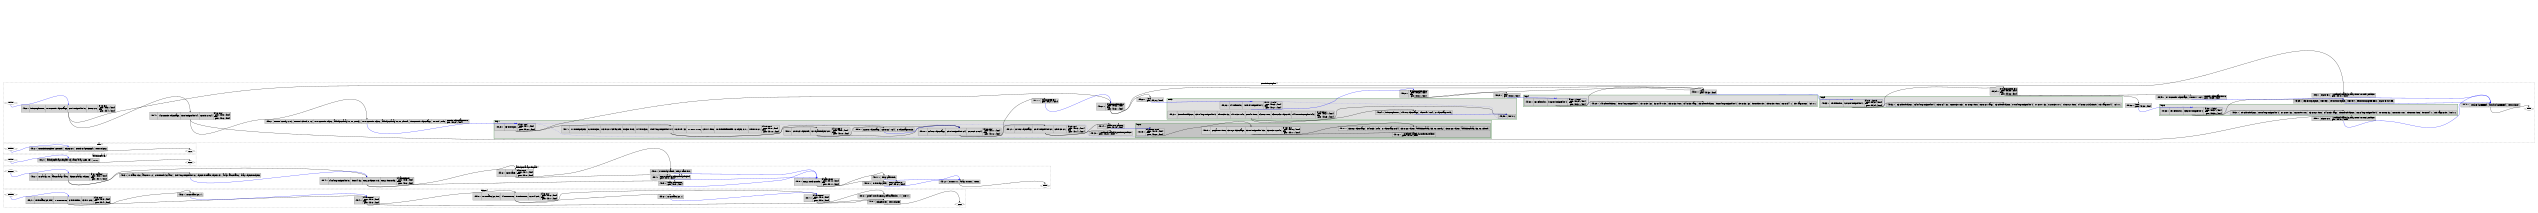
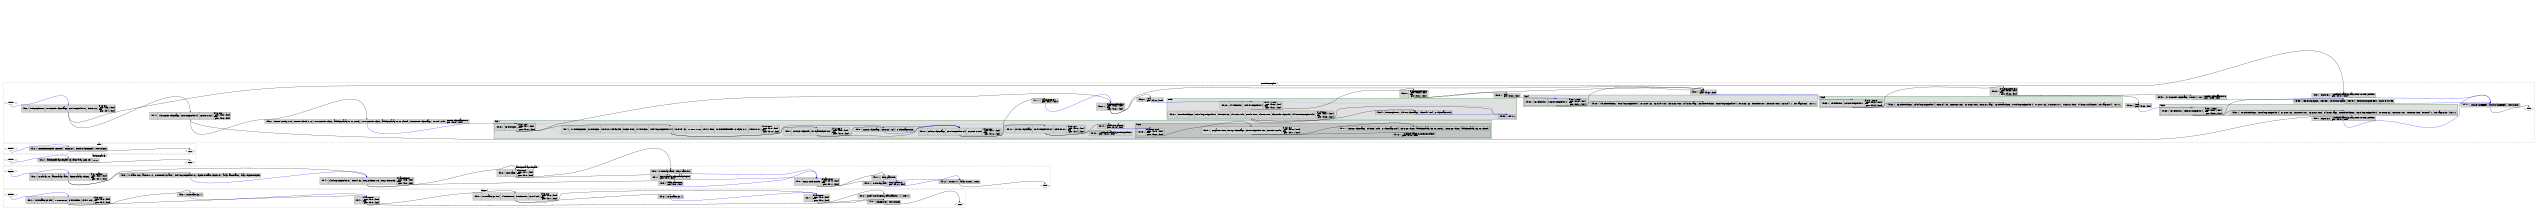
edge "<bb 26>:" -> "<bb 27>:": color blue -> black
